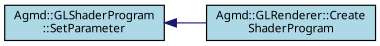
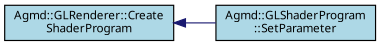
edge "Agmd::GLRenderer::Create ShaderProgram" -> "Agmd::GLShaderProgram ::SetParameter": reversed
